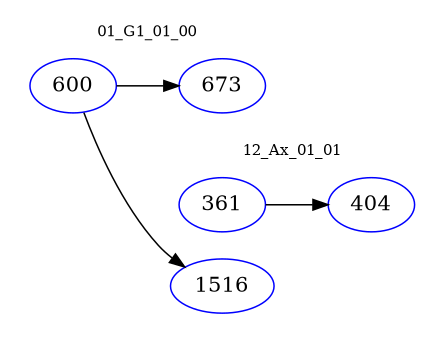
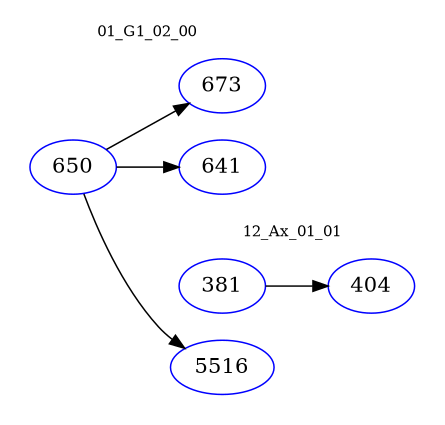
cluster "01_G1_01_00": label "01_G1_01_00" -> "01_G1_02_00"
node "600": label "600" -> "650"
node "641": added
node "361": label "361" -> "381"
node "1516": label "1516" -> "5516"
